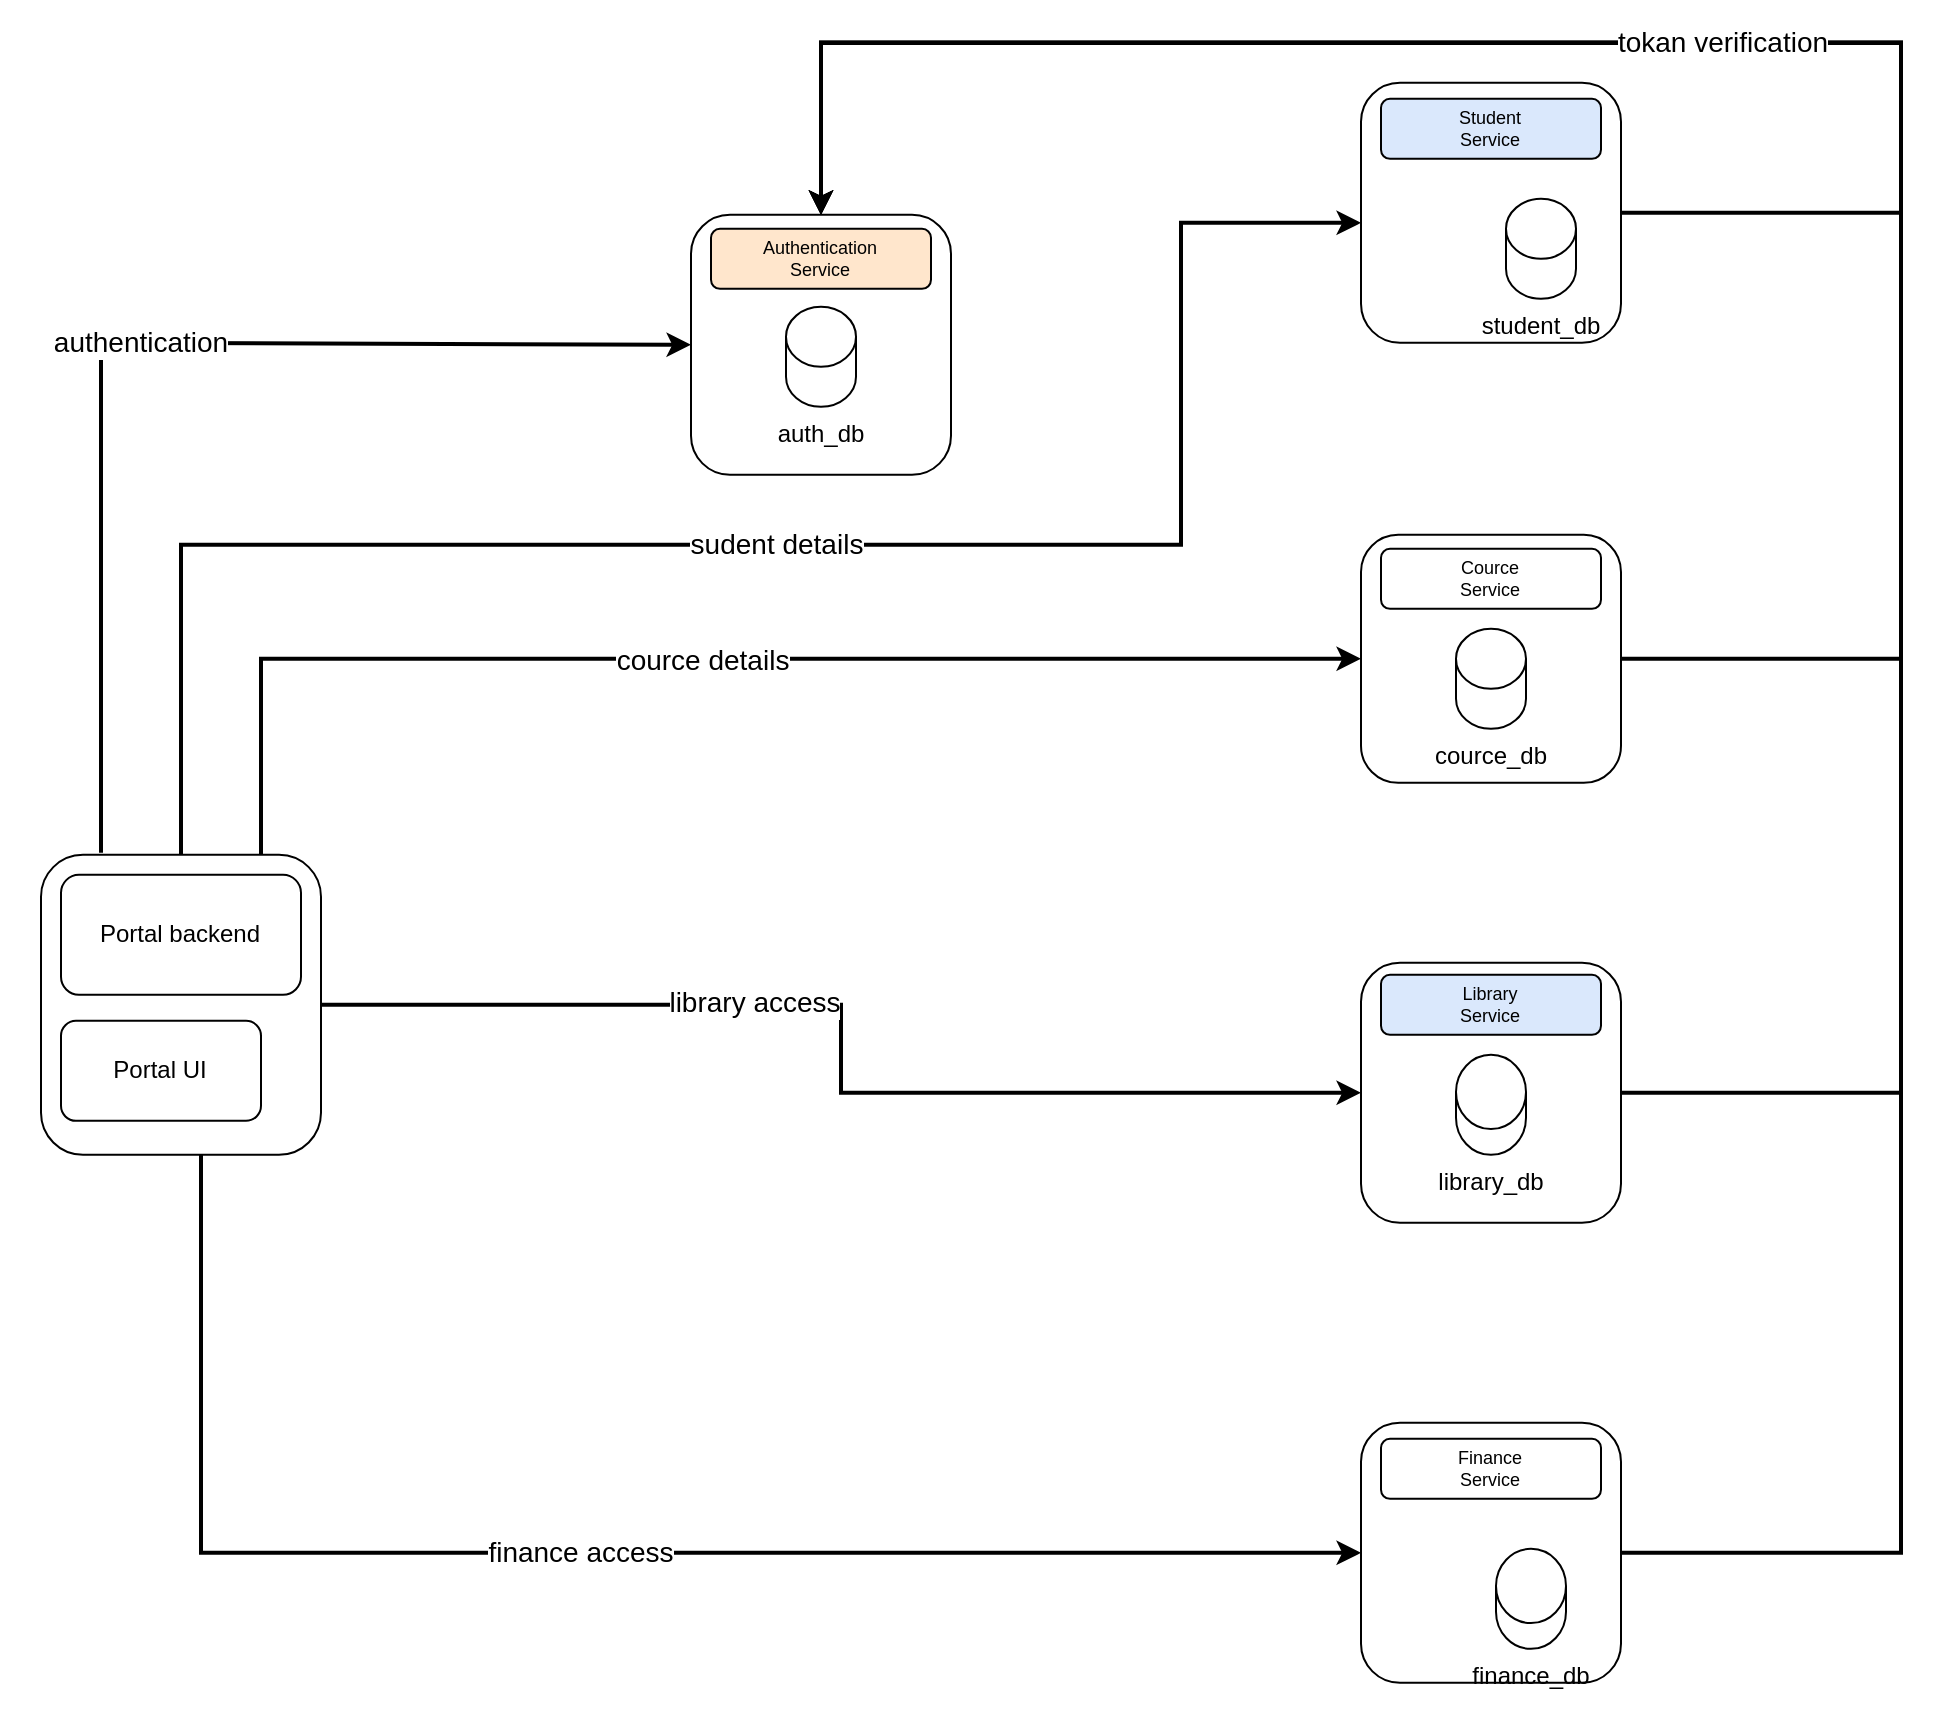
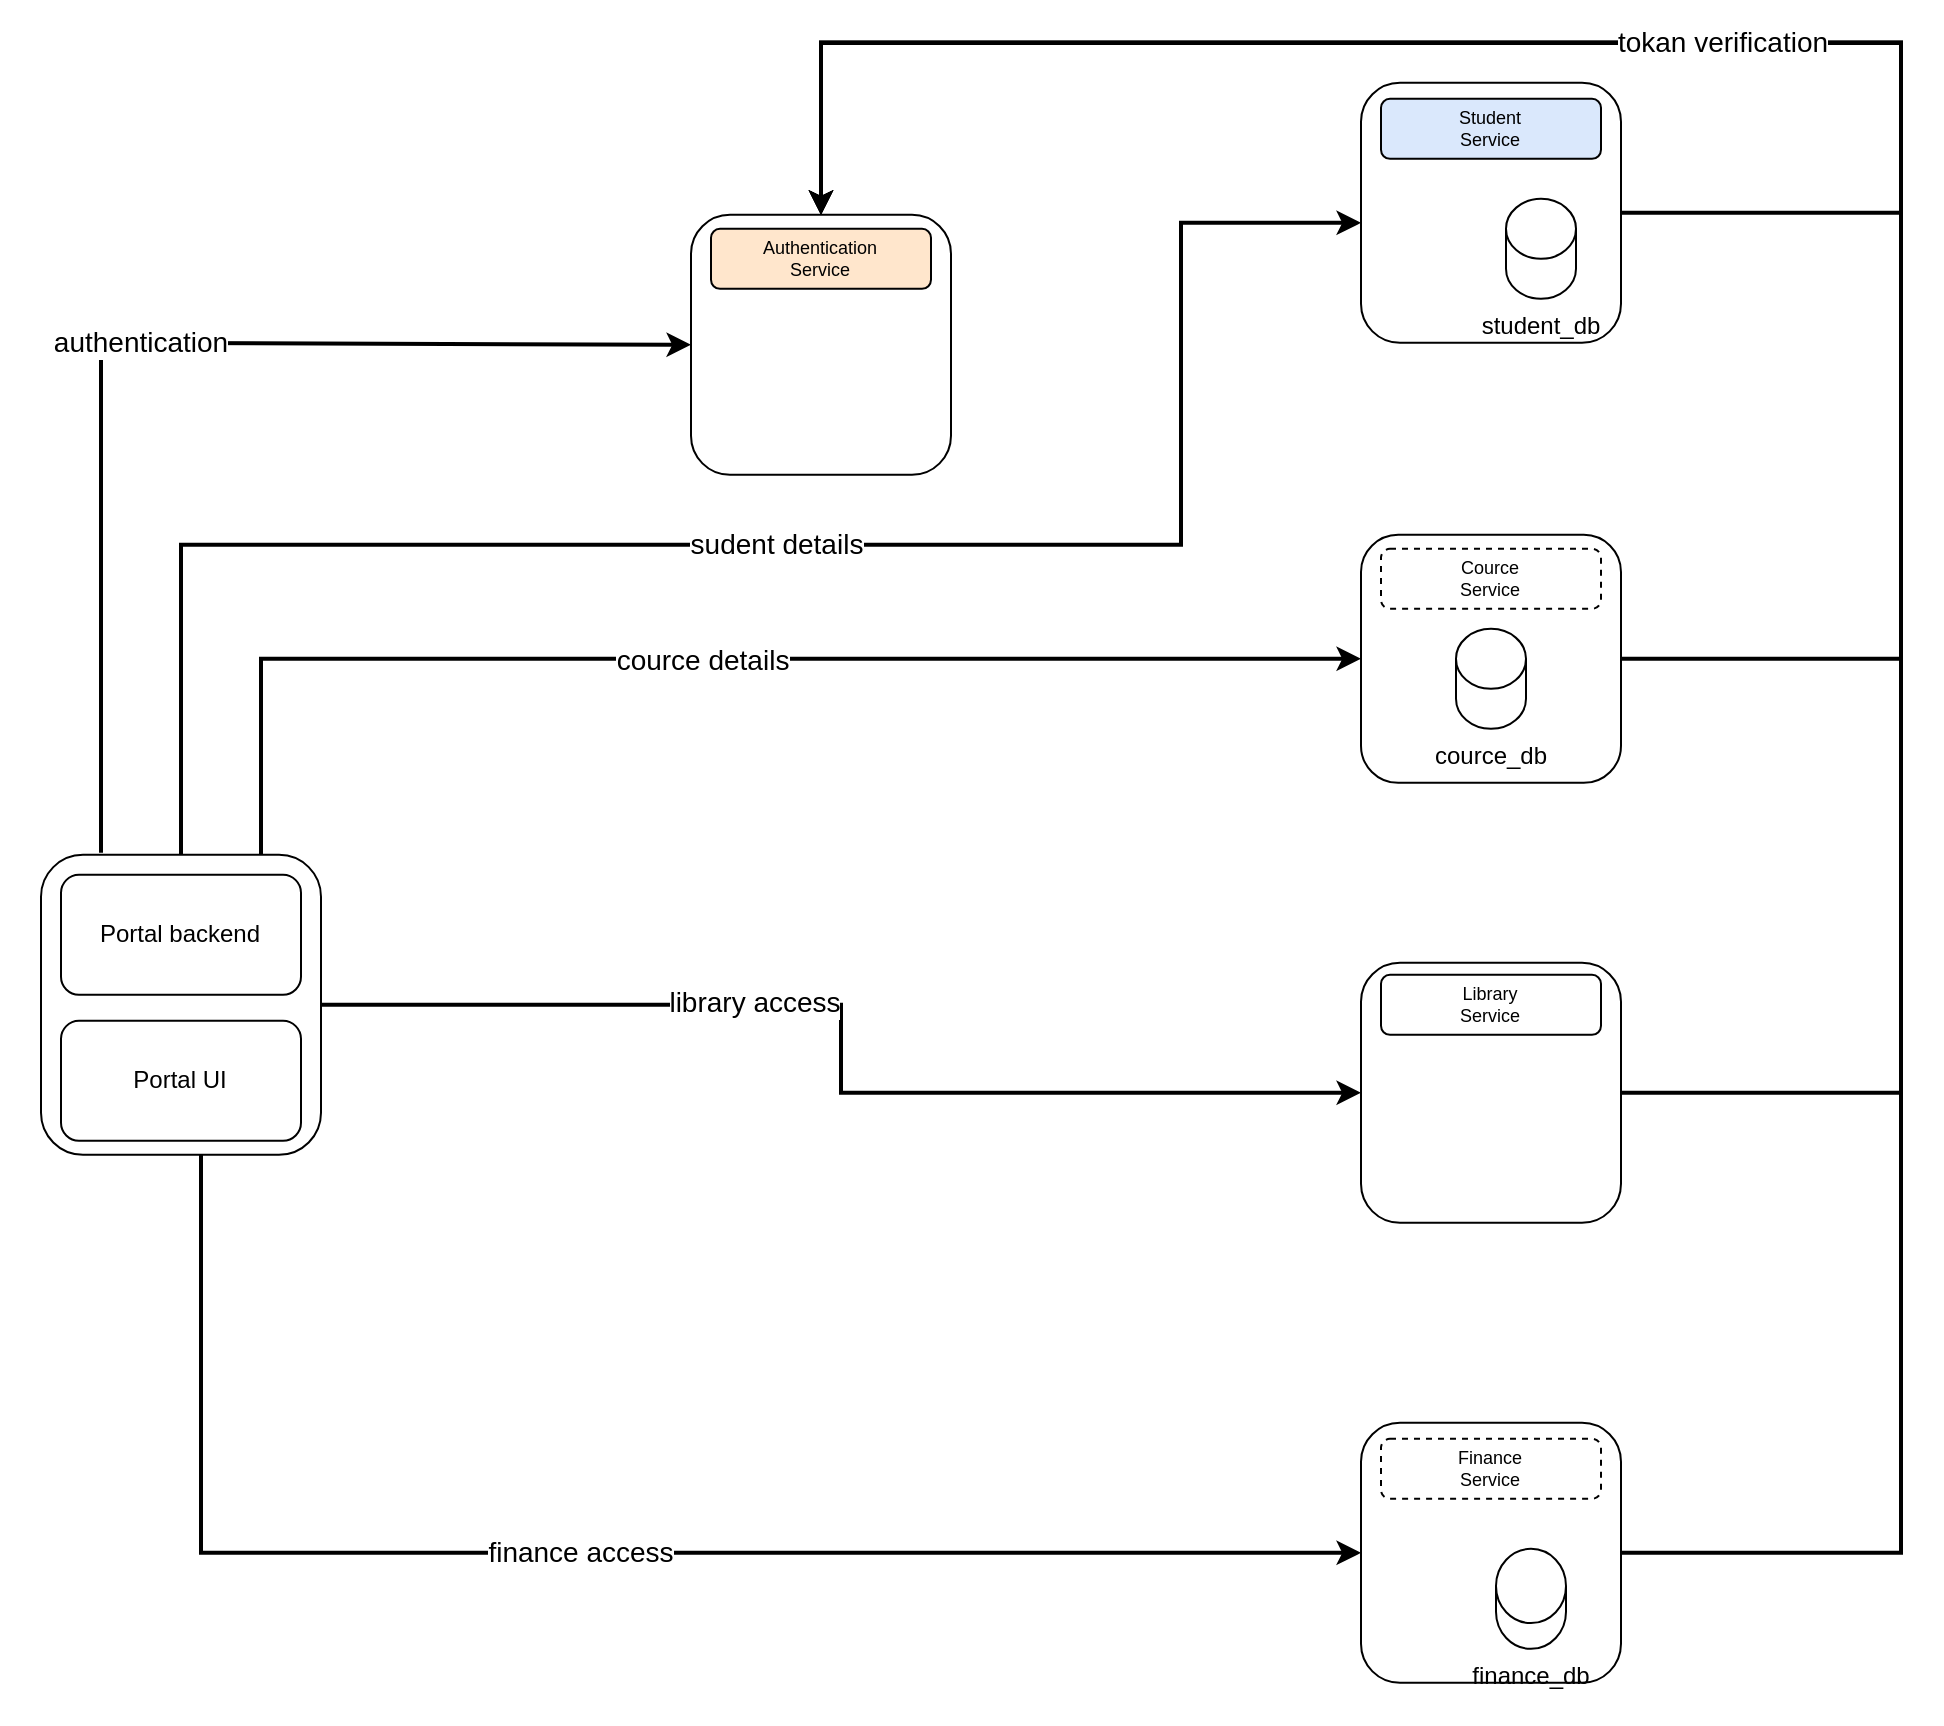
node "auth_db": removed
node "CourceService": style solid -> dashed
node "LibraryService": fillcolor #dae8fc -> #ffffff
node "Portal UI": size 200x100 -> 240x120
node "library_db": removed
node "FinanceService": style solid -> dashed
